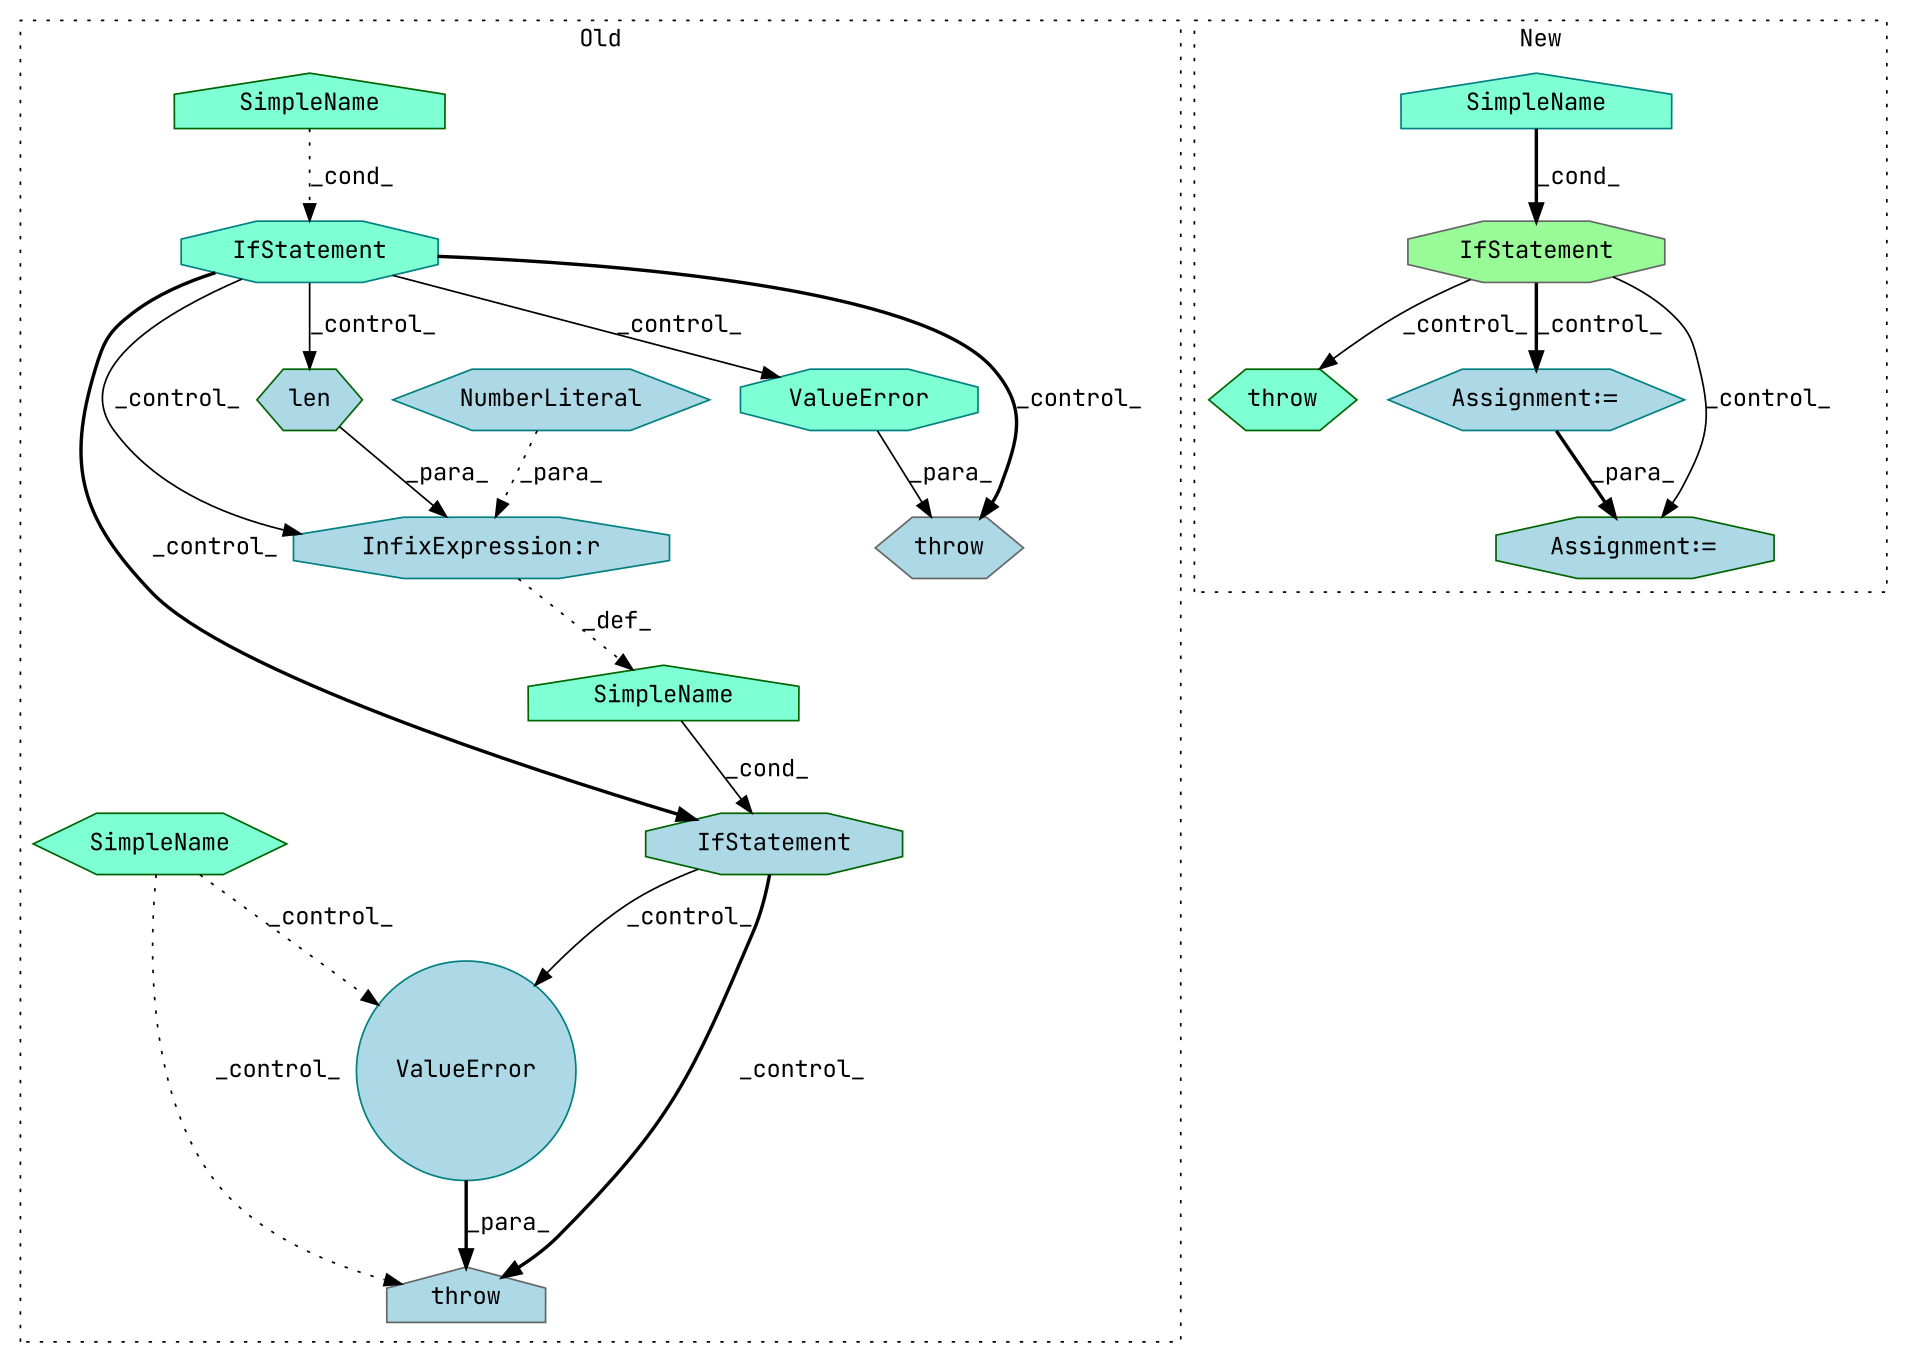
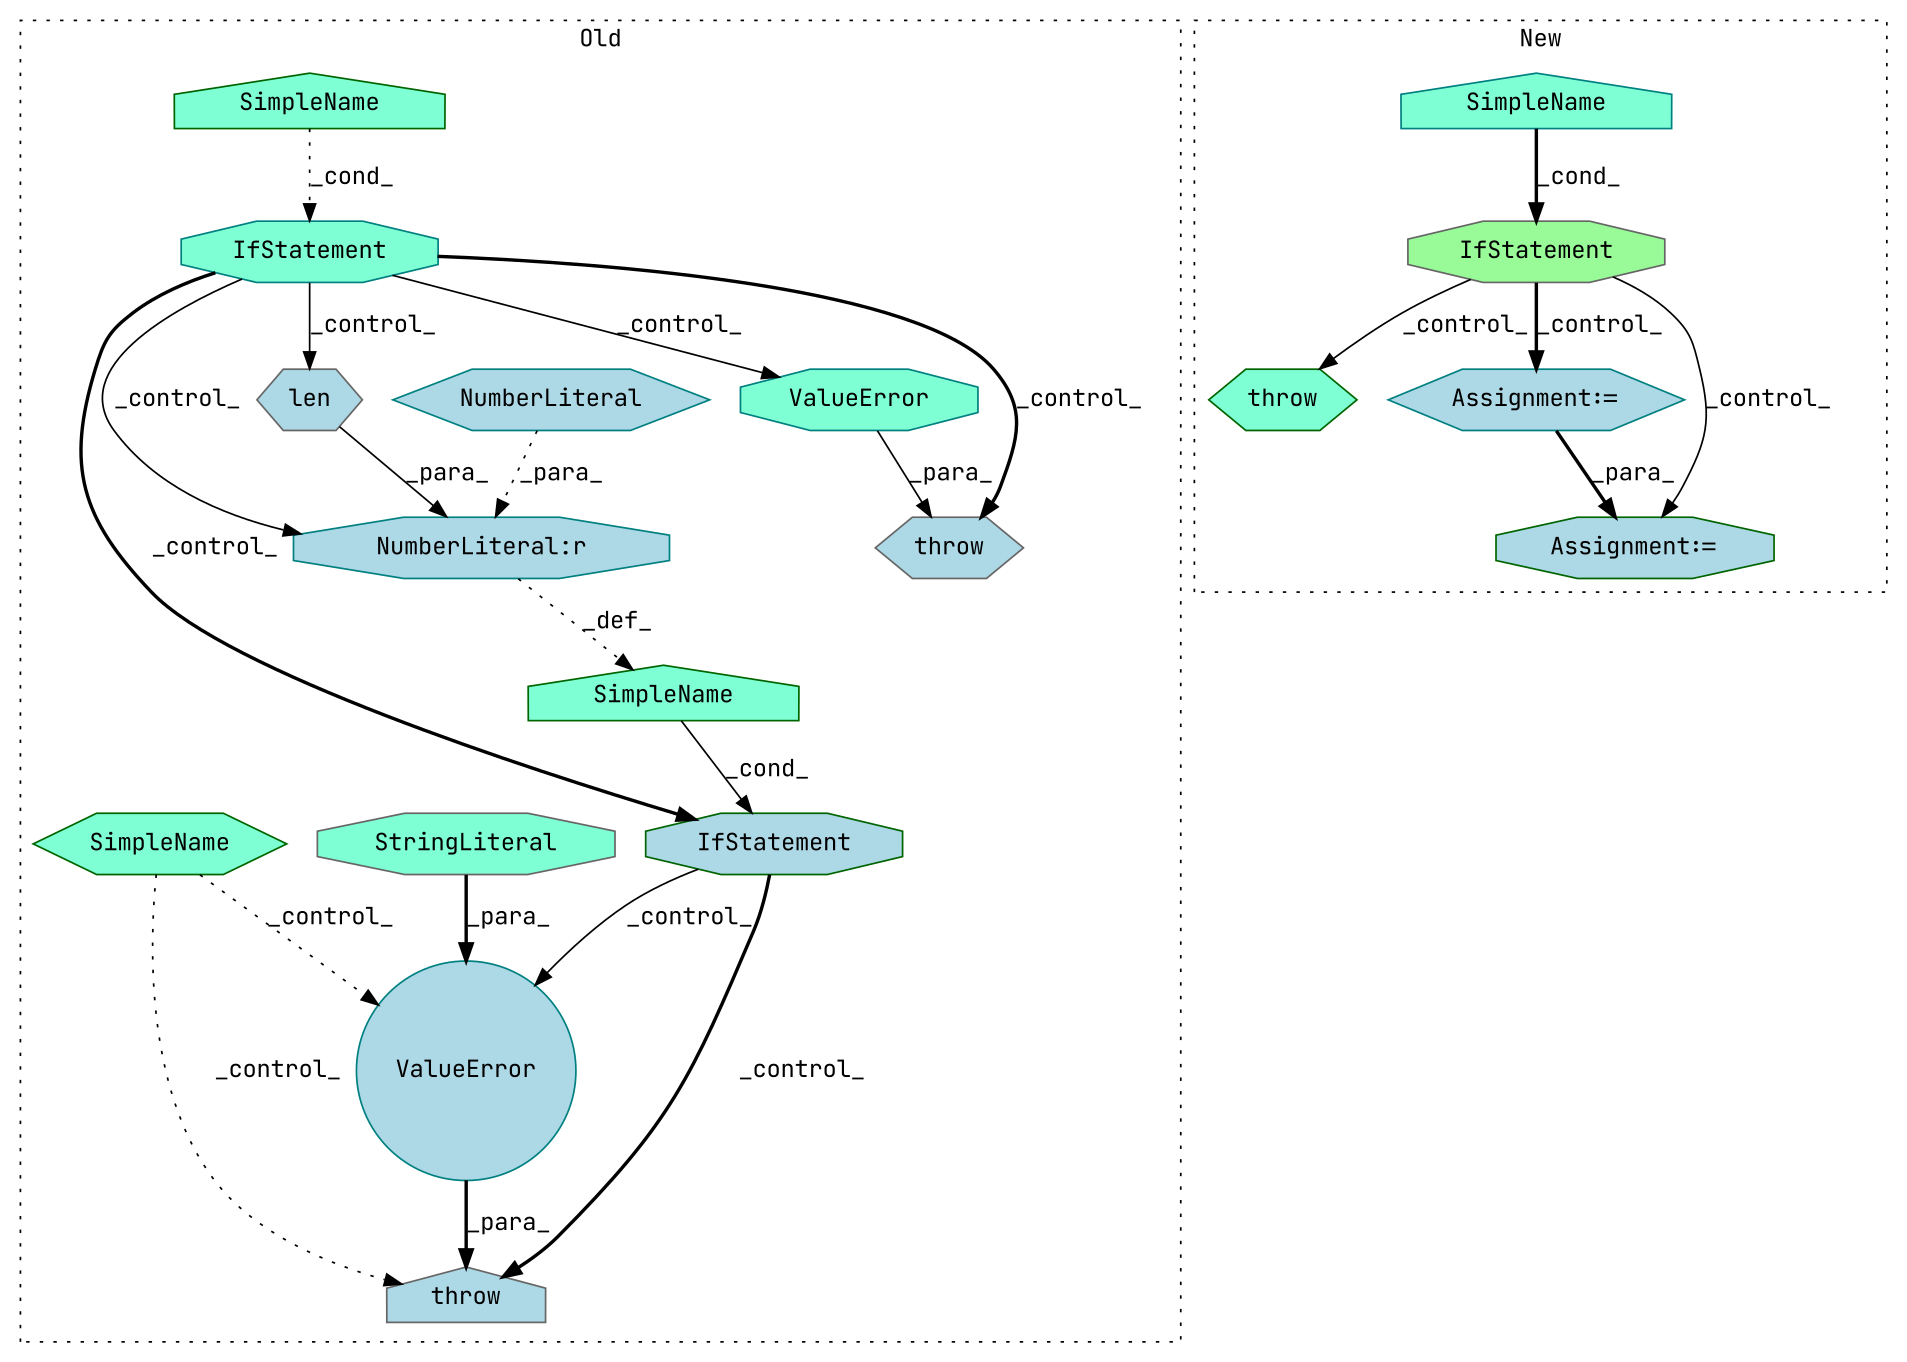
node "len": color darkgreen -> gray40
node "InfixExpression:r": label "InfixExpression:r" -> "NumberLiteral:r"
node "StringLiteral": added
